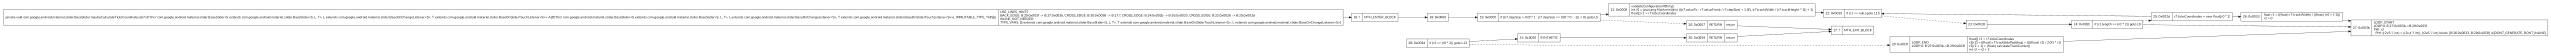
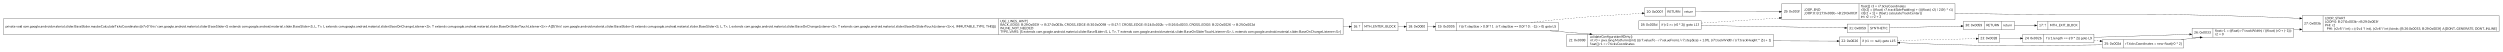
edge "24: 0x002b" -> "27: 0x003b": now "24: 0x002b" -> "26: 0x0033"
edge "20: 0x0007" -> "17: ?": now "20: 0x0007" -> "29: 0x003f"
